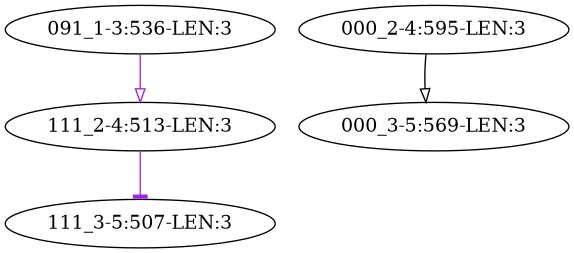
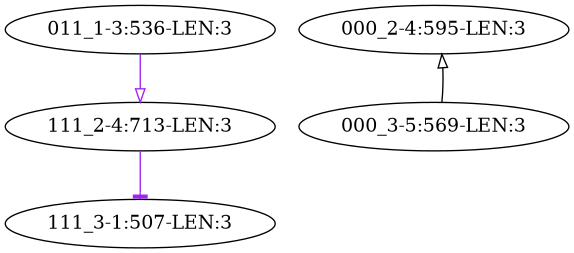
node "091_1-3:536-LEN:3": label "091_1-3:536-LEN:3" -> "011_1-3:536-LEN:3"
edge "000_2-4:595-LEN:3" -> "000_3-5:569-LEN:3": reversed
node "111_2-4:513-LEN:3": label "111_2-4:513-LEN:3" -> "111_2-4:713-LEN:3"
node "111_3-5:507-LEN:3": label "111_3-5:507-LEN:3" -> "111_3-1:507-LEN:3"
